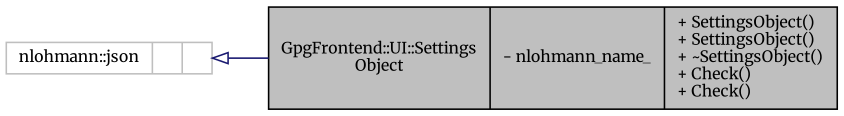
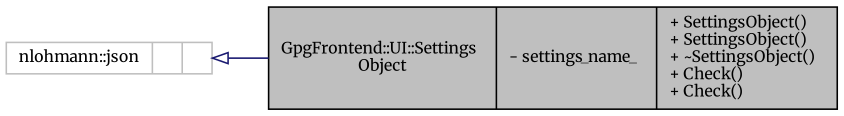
node "GpgFrontend::UI::Settings": text "- nlohmann_name_" -> "- settings_name_"
